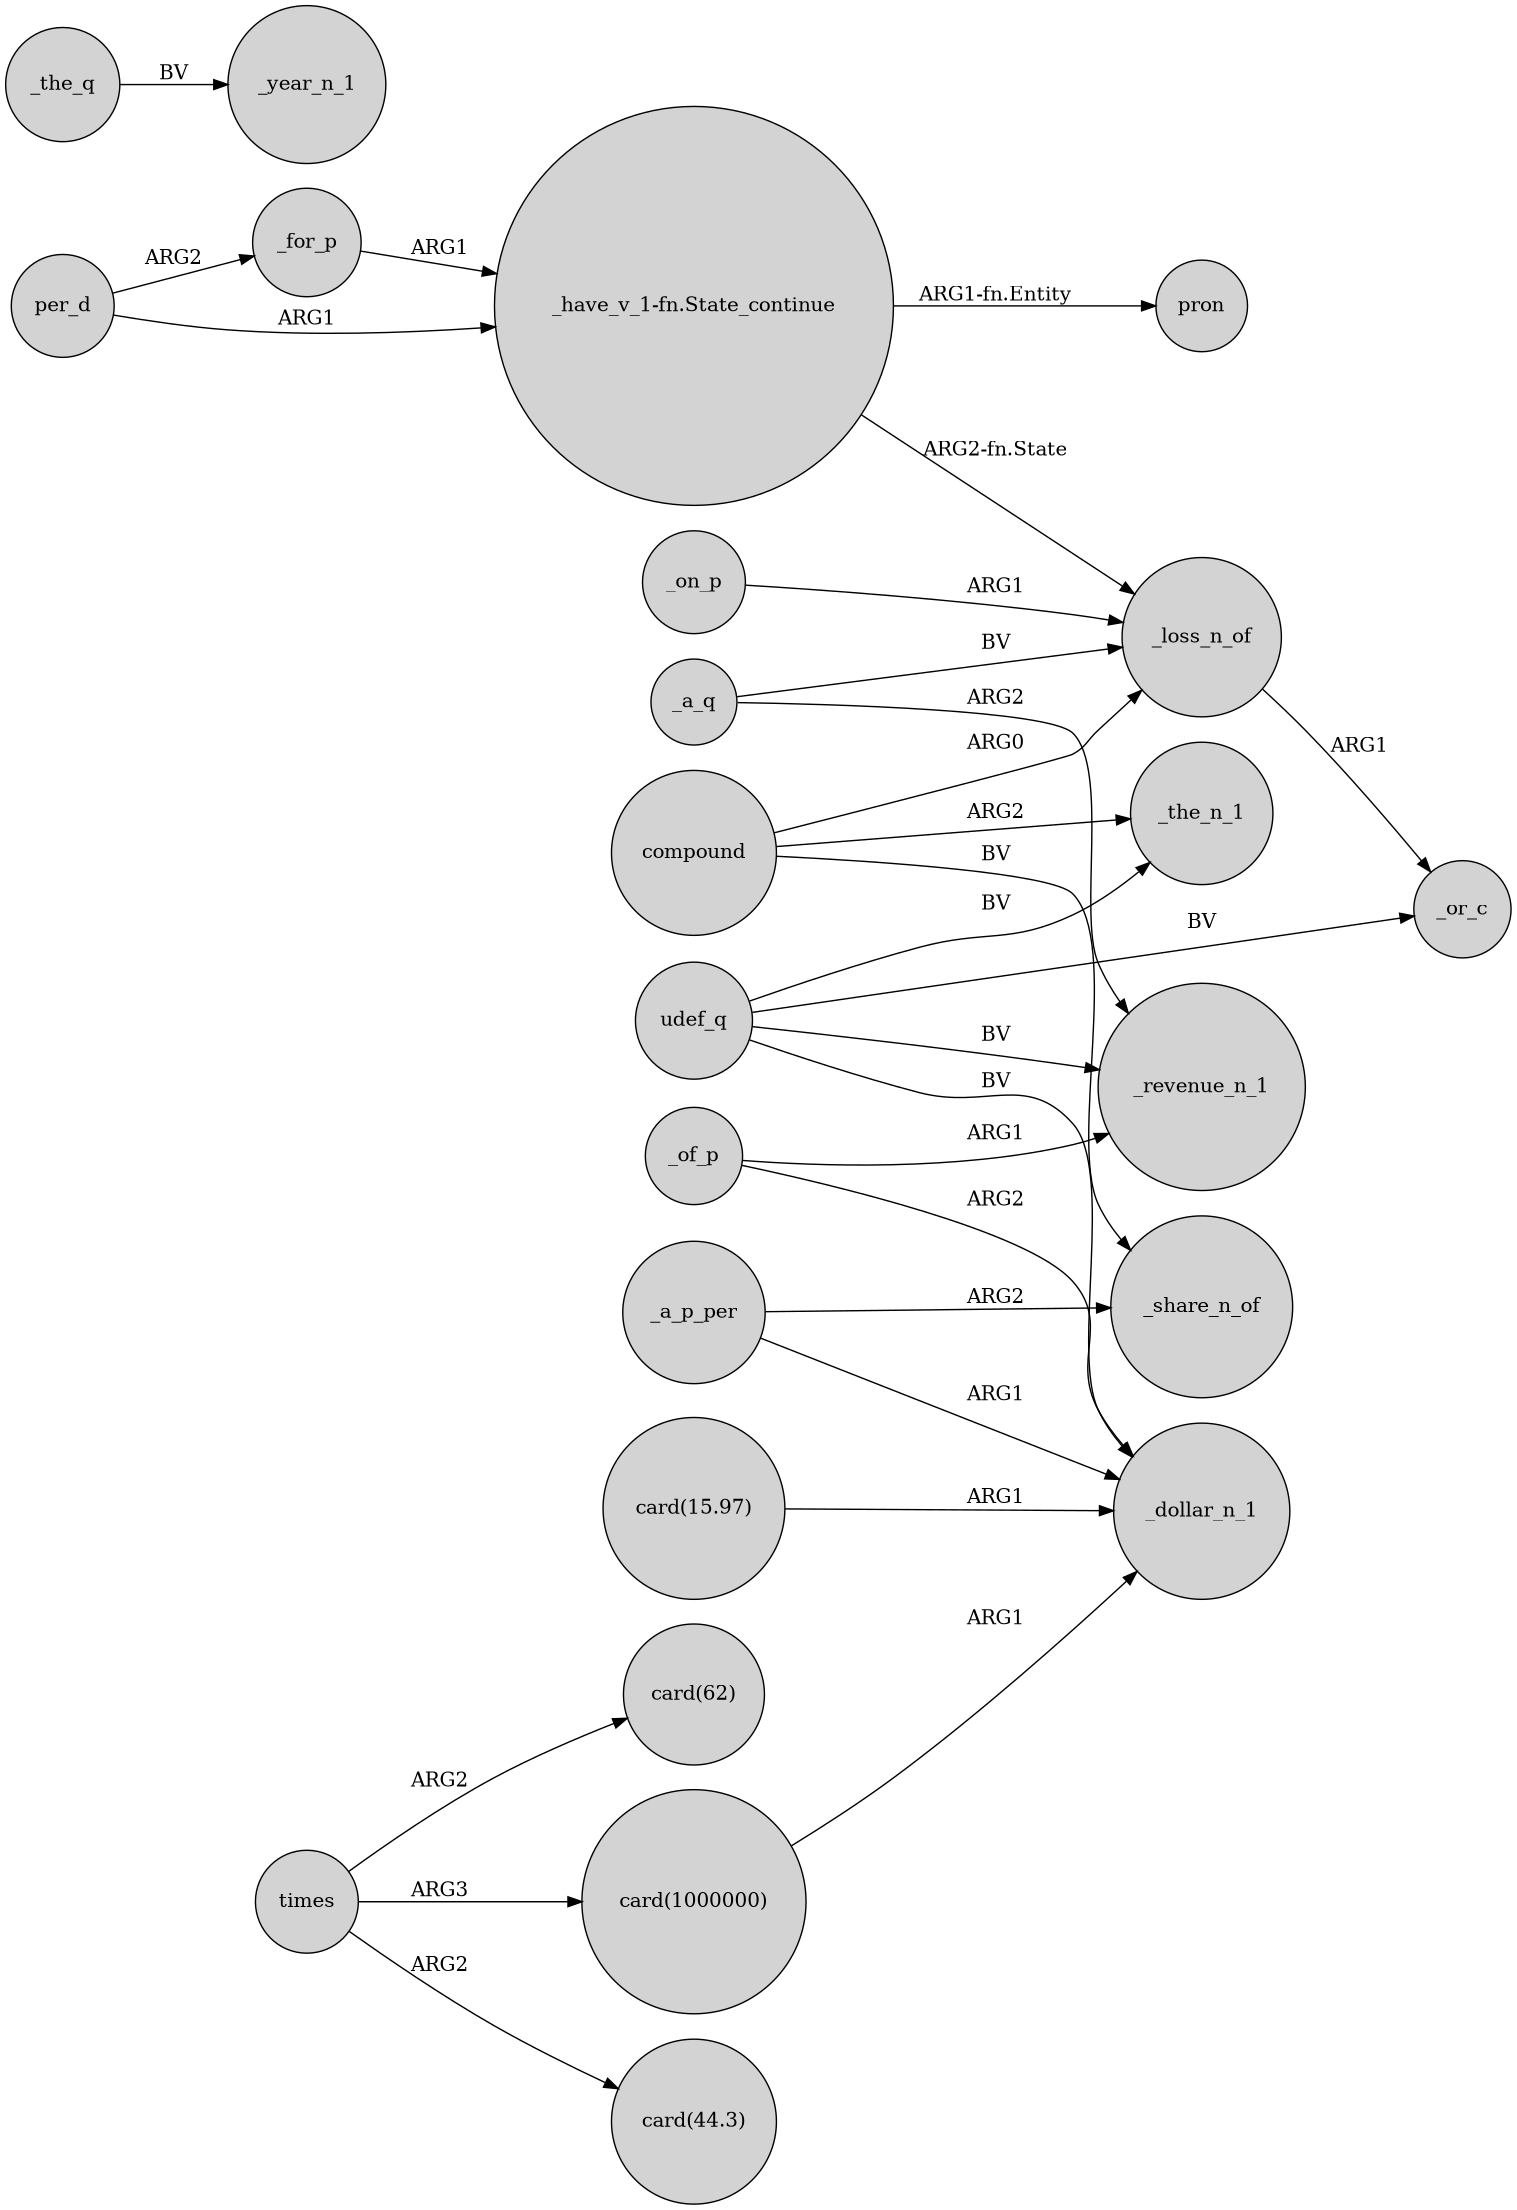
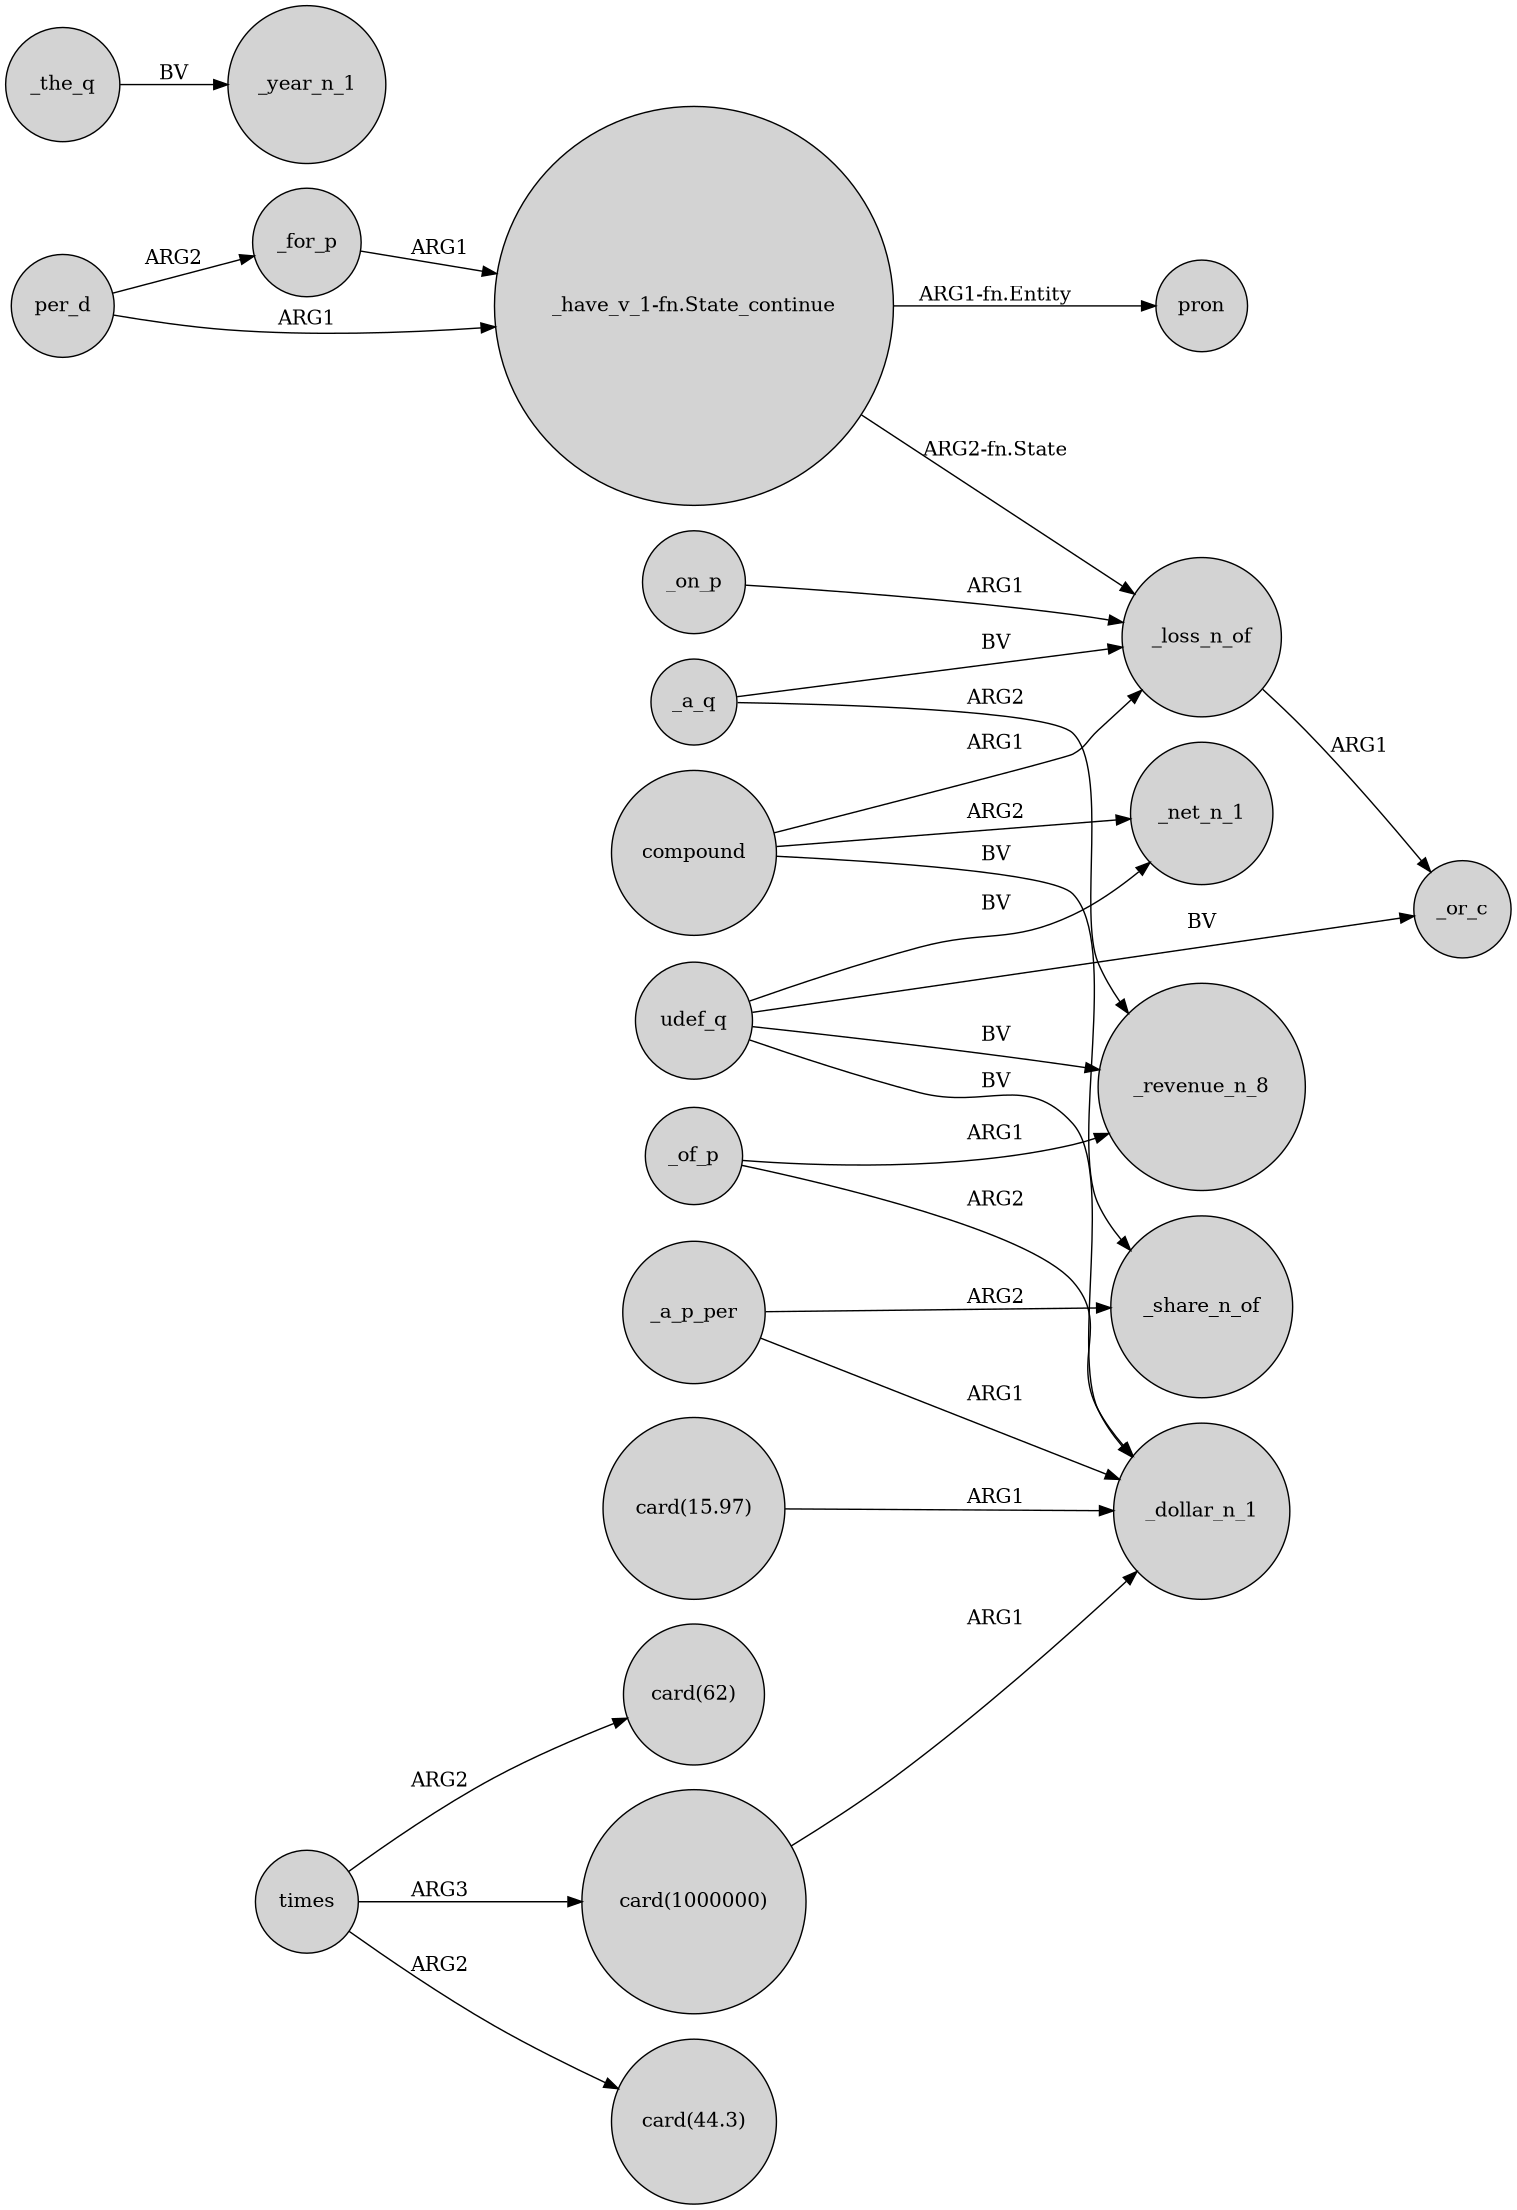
edge "compound" -> "_loss_n_of": label "ARG0" -> "ARG1"
node "_the_n_1": label "_the_n_1" -> "_net_n_1"
node "_revenue_n_1": label "_revenue_n_1" -> "_revenue_n_8"
